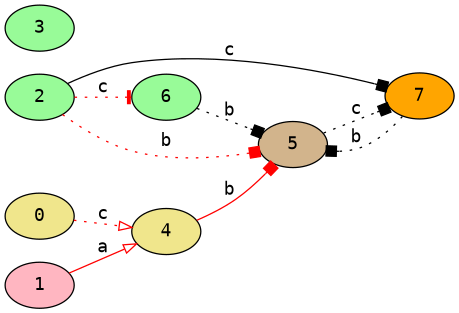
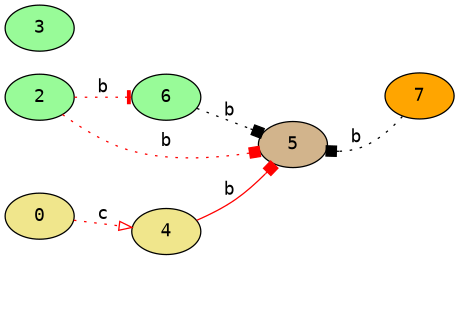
edge "2" -> "7": removed, label "c"
edge "2" -> "6": label "c" -> "b"
edge "5" -> "7": removed, label "c"
node "1": removed
